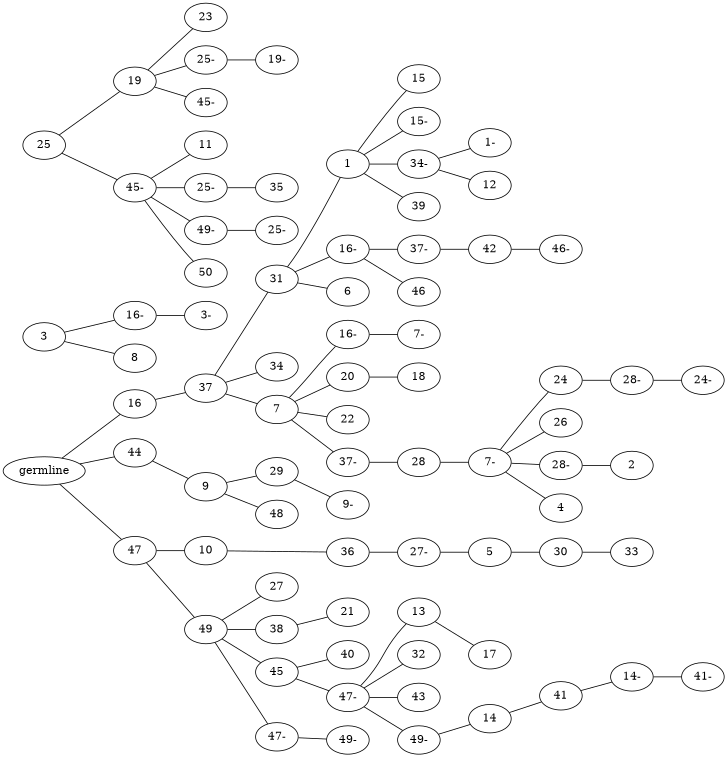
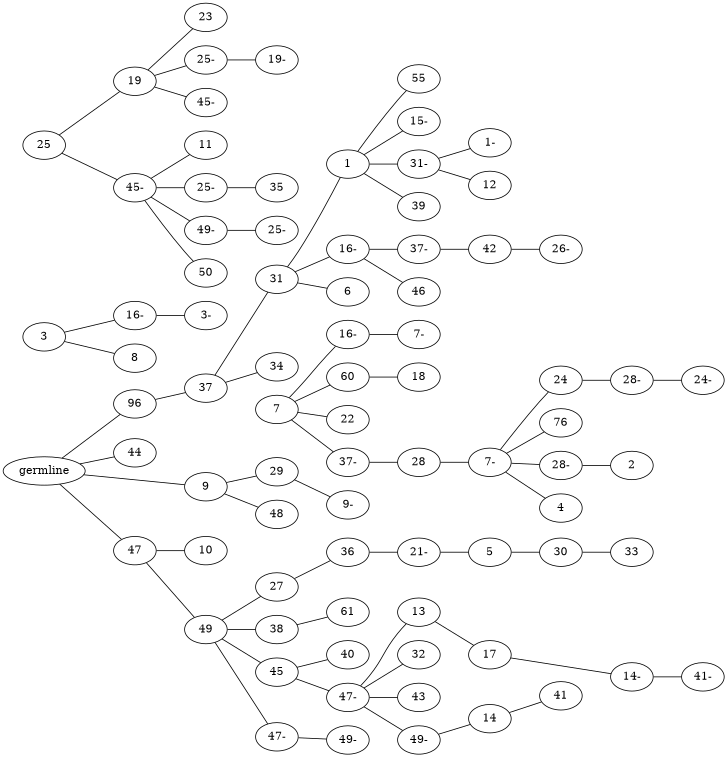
node "15": label "15" -> "55"
node "34-": label "34-" -> "31-"
node "46-": label "46-" -> "26-"
node "20": label "20" -> "60"
edge "37" -- "7": removed
node "16": label "16" -> "96"
node "26": label "26" -> "76"
edge "44" -- "9": now "germline" -- "9"
edge "10" -- "36": now "27" -- "36"
node "27-": label "27-" -> "21-"
node "21": label "21" -> "61"
edge "14-" -- "41": now "14-" -- "17"
